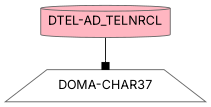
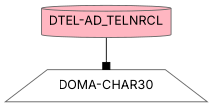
node "DOMA-CHAR37": label "DOMA-CHAR37" -> "DOMA-CHAR30"
